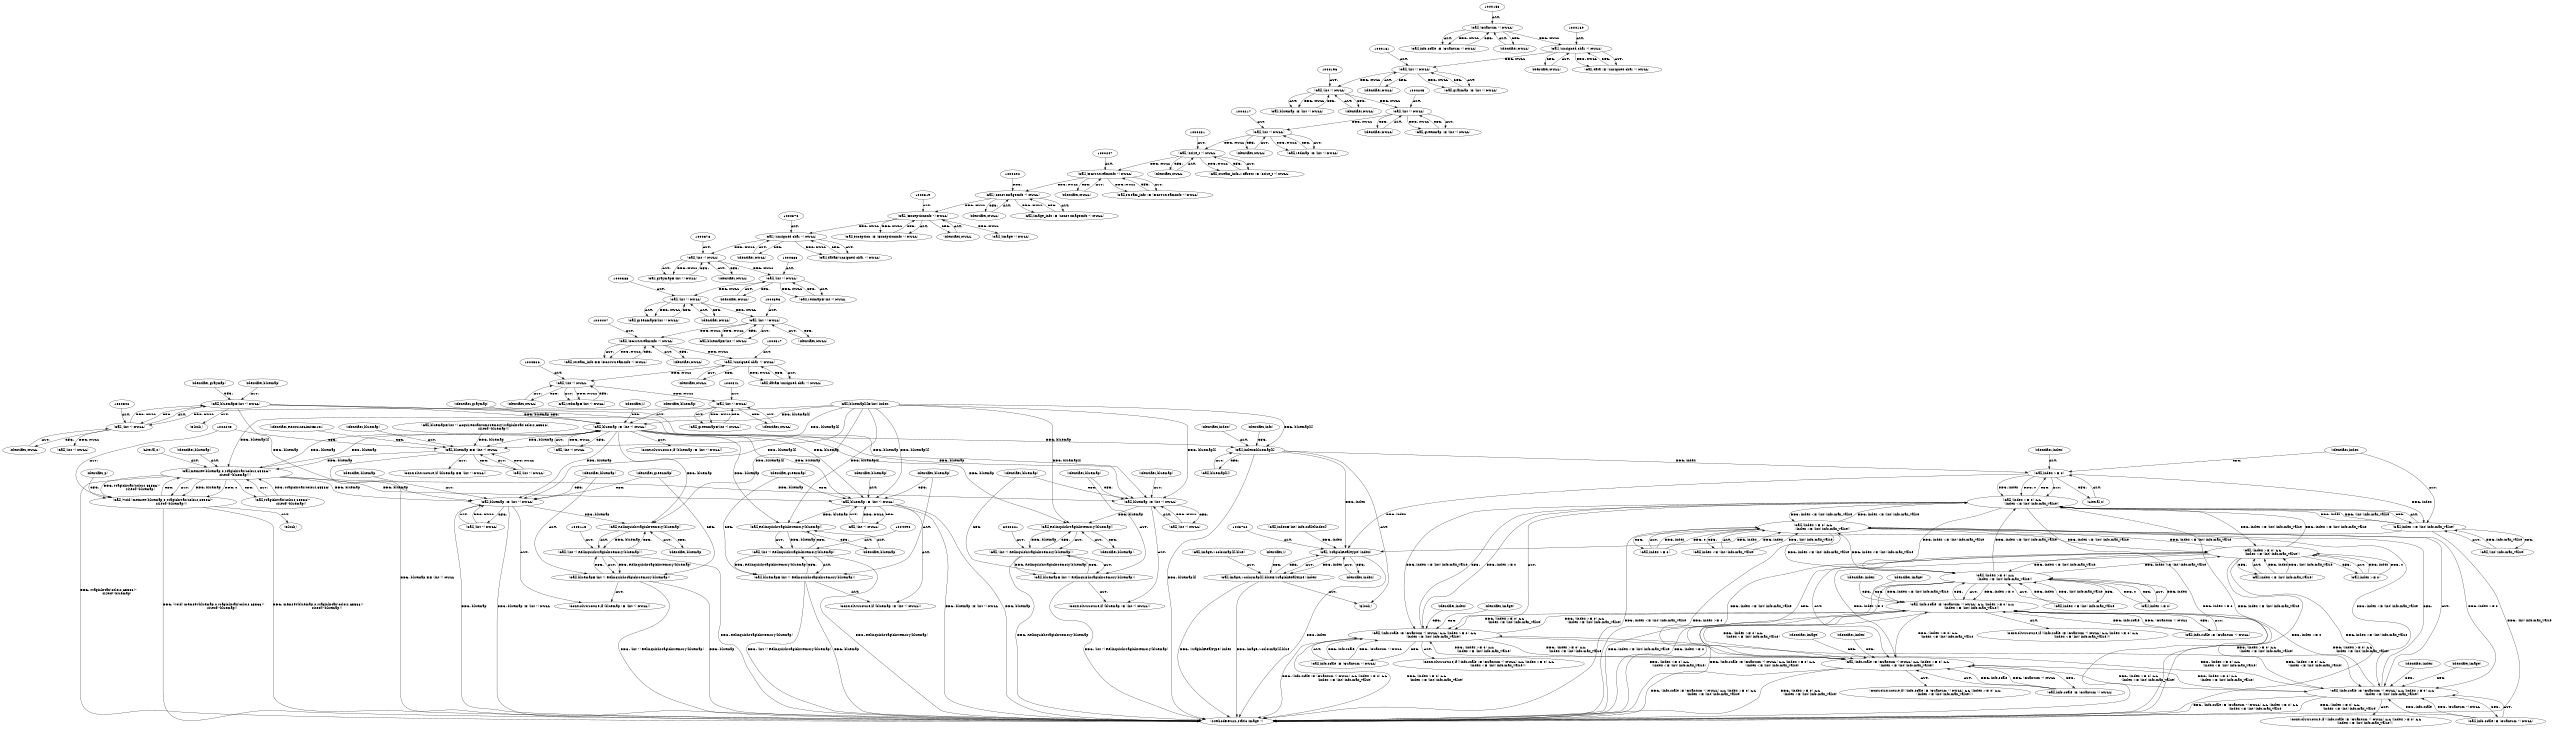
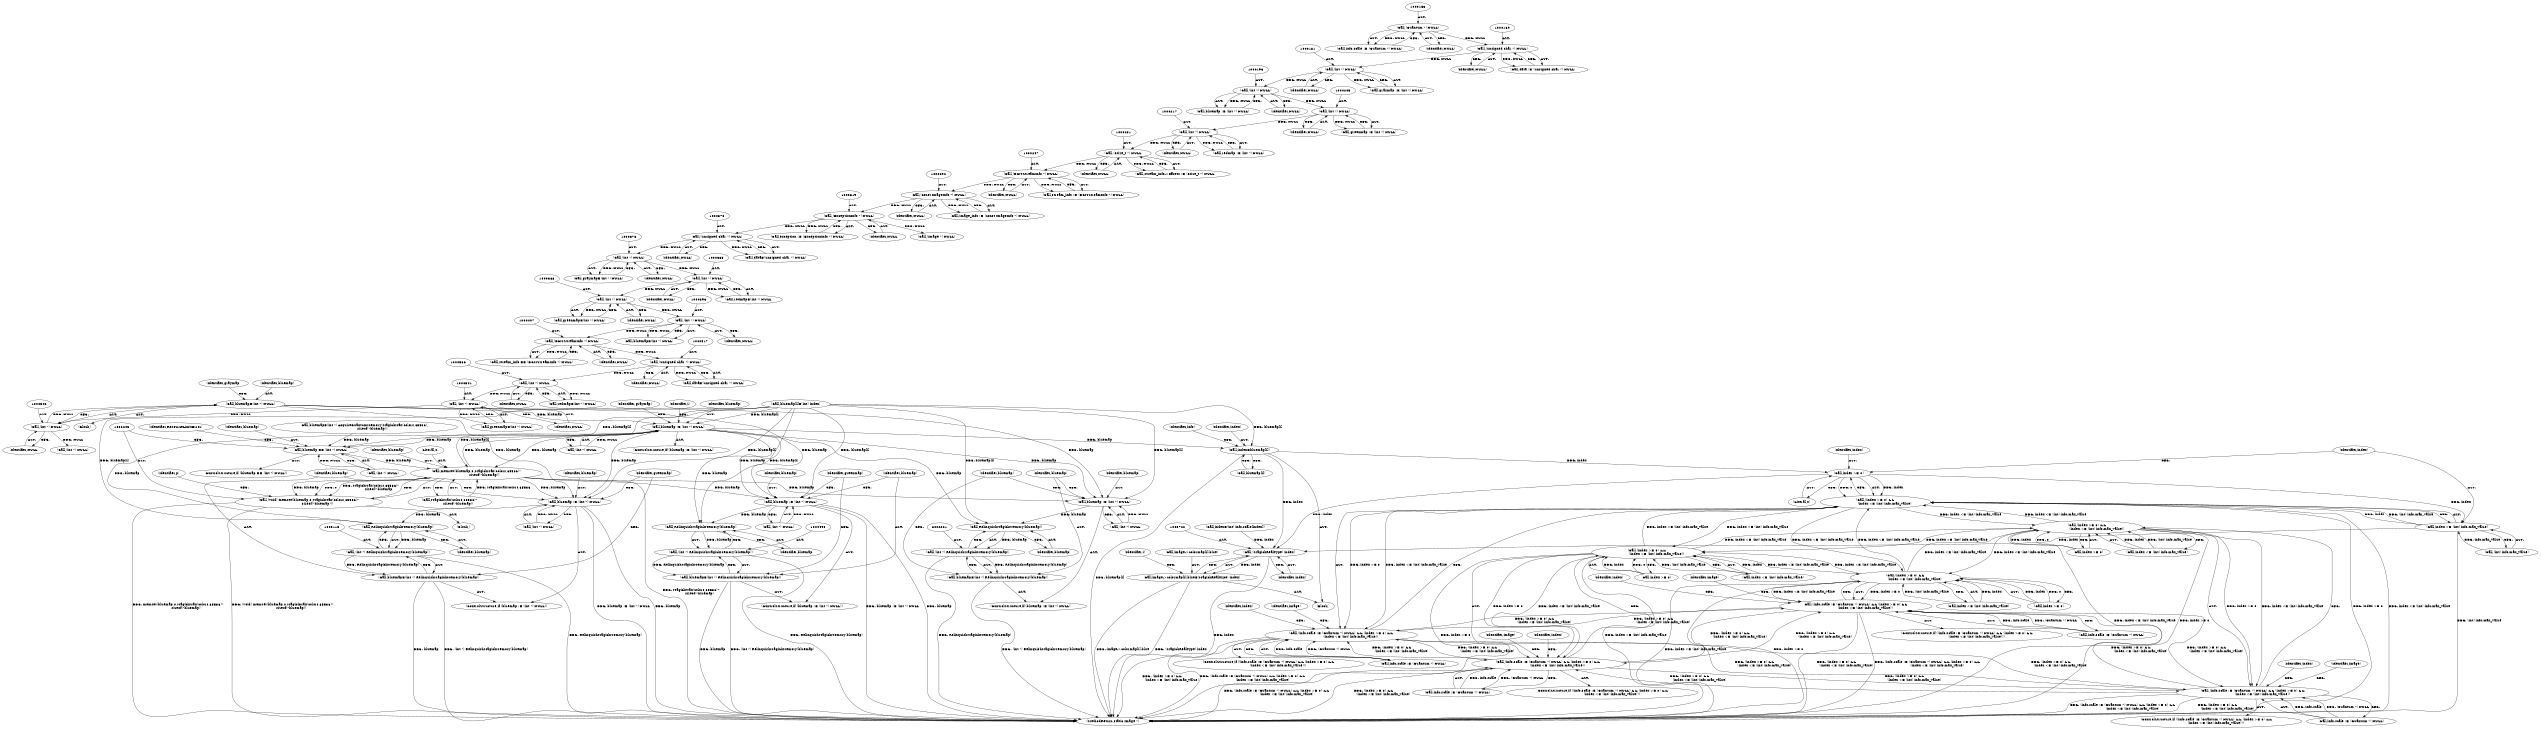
edge "1000292" -> "(Call,(const ImageInfo *) NULL)": label "DDG: " -> "AST: "
edge "(Call,bluemap[i])" -> "(Call,index=bluemap[i])": label "AST: " -> "CFG: "
edge "(Call,bluemap == (int *) NULL)" -> "(MethodReturn,static Image *)": removed, label "DDG: bluemap == (int *) NULL"
